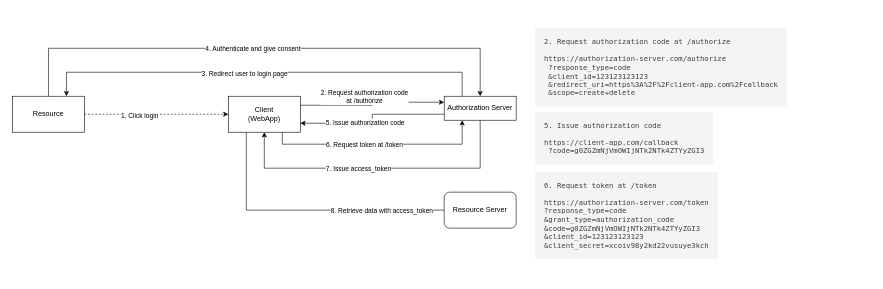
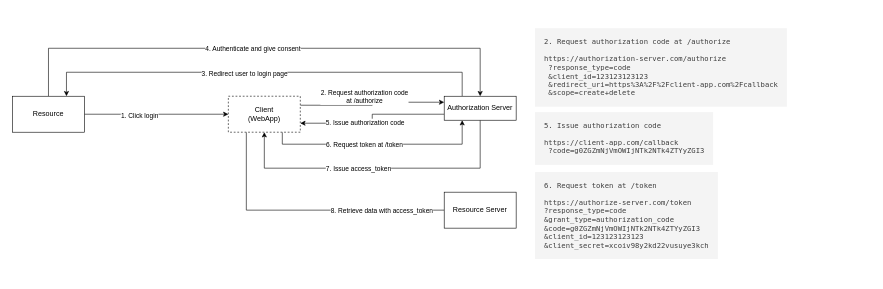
edge "Resource" -> "Client (WebApp)": style dashed -> solid
node "Client (WebApp)": style solid -> dashed
node "6. Request token at /token https://authorization-server.com/token ?response_type=code &grant_type=authorization_code &code=g0ZGZmNjVmOWIjNTk2NTk4ZTYyZGI3 &client_id=123123123123 &client_secret=xcoiv98y2kd22vusuye3kch": label "6. Request token at /token https://authorization-server.com/token ?response_type=code &grant_type=authorization_code &code=g0ZGZmNjVmOWIjNTk2NTk4ZTYyZGI3 &client_id=123123123123 &client_secret=xcoiv98y2kd22vusuye3kch" -> "6. Request token at /token https://authorize-server.com/token ?response_type=code &grant_type=authorization_code &code=g0ZGZmNjVmOWIjNTk2NTk4ZTYyZGI3 &client_id=123123123123 &client_secret=xcoiv98y2kd22vusuye3kch"
node "Resource Server": shape rounded rectangle -> rectangle
